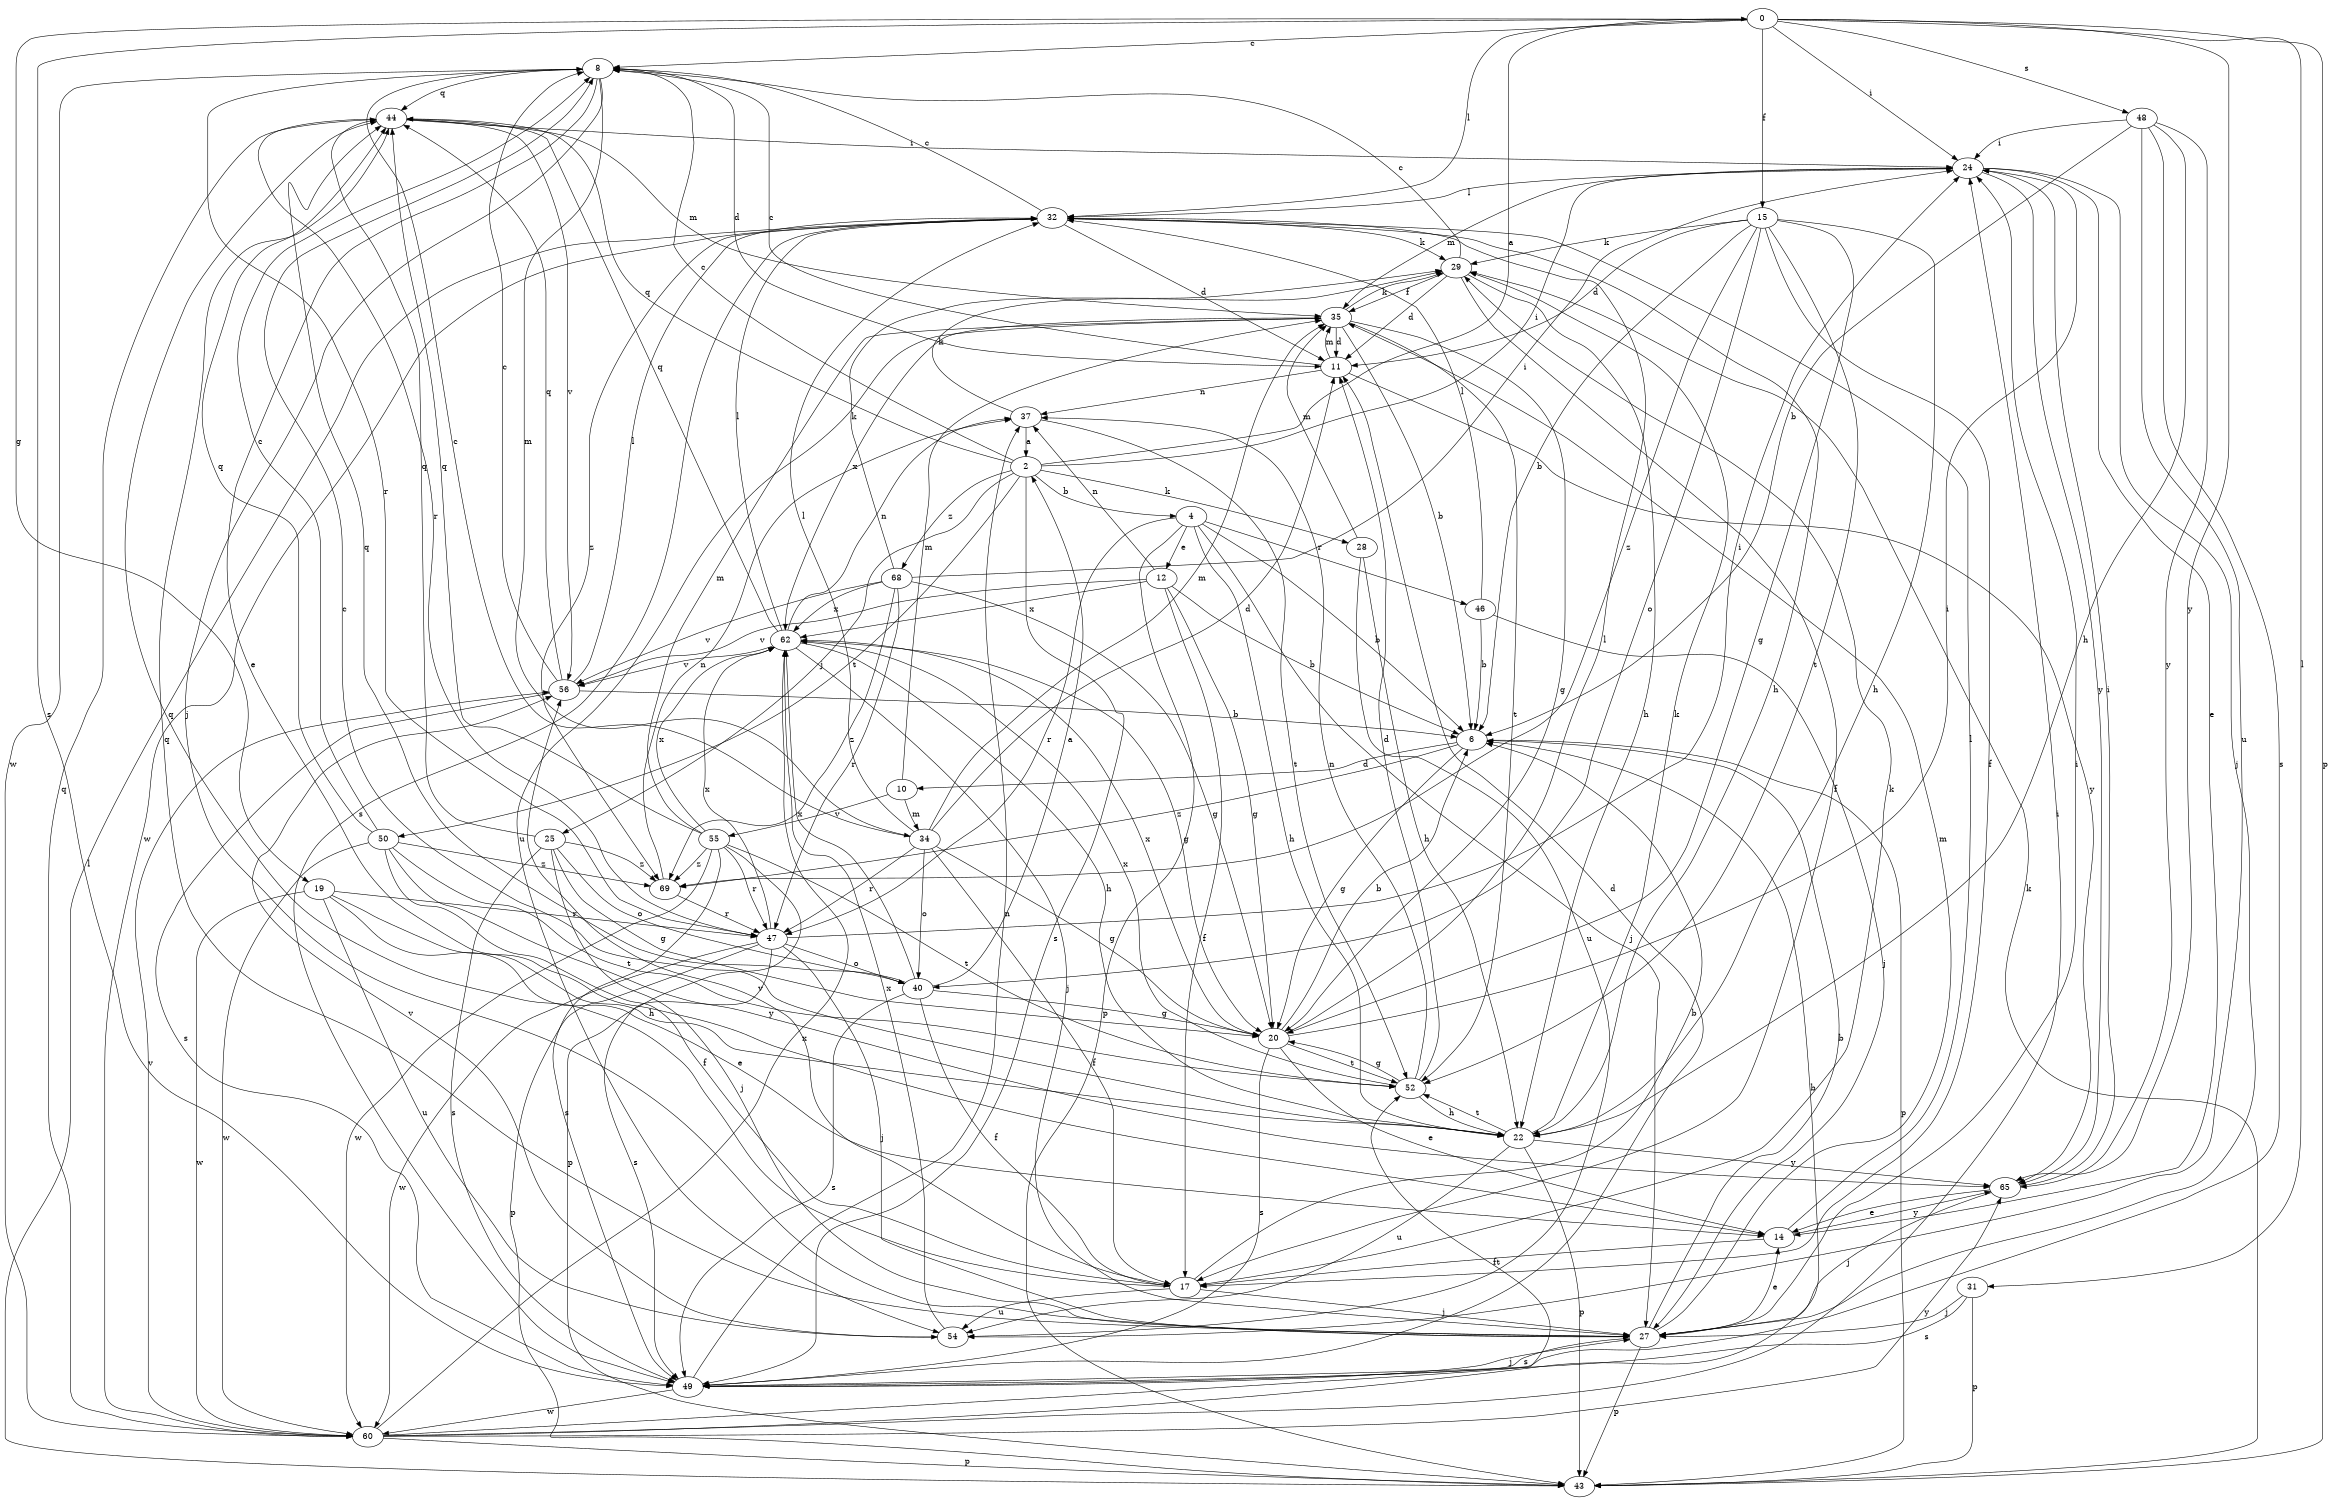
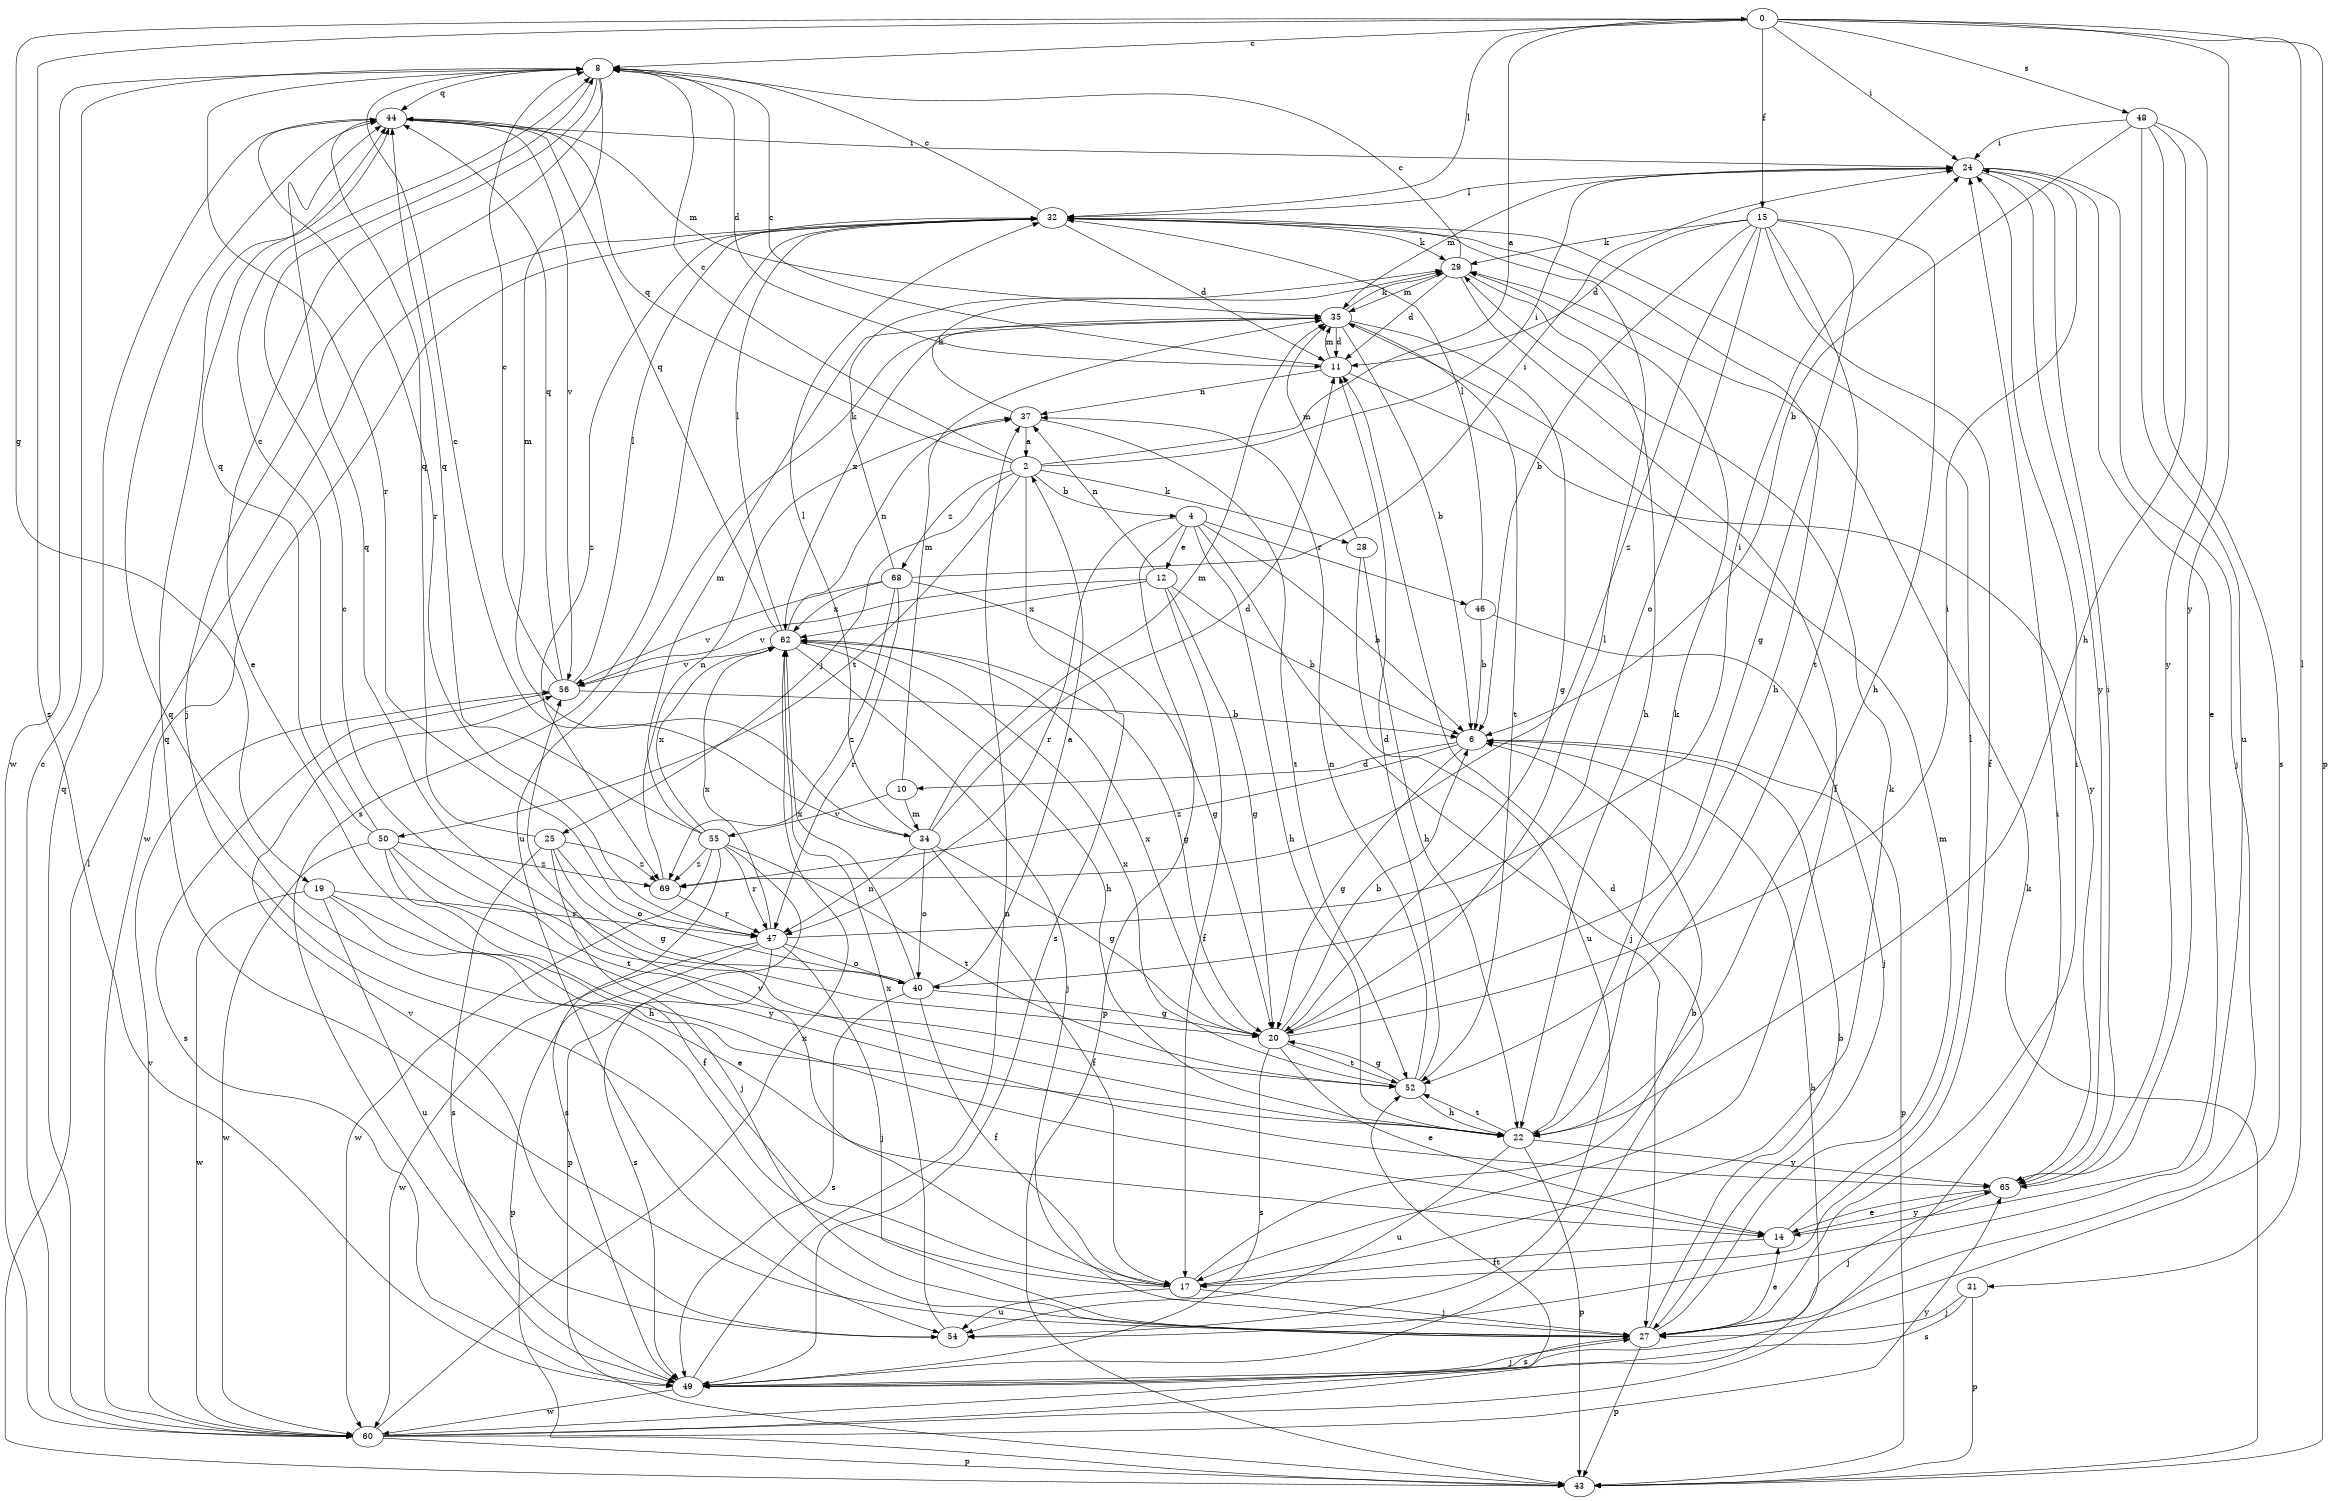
edge "29" -> "35": label "f" -> "m"
edge "60" -> "8": added, label "c"
edge "34" -> "47": label "r" -> "n"
